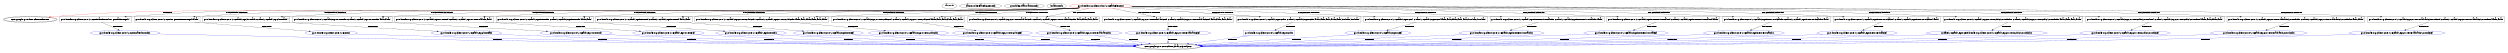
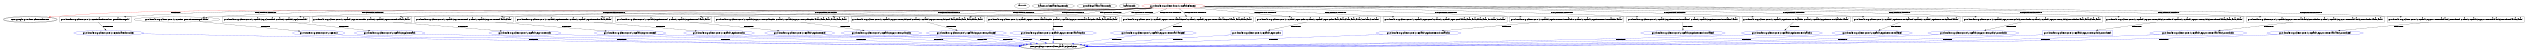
node "gwt.html5.svg.client.core.SVGPoint getPointAtLength(float)": shape box -> ellipse
node "gwt.html5.svg.client.core.SVGPathSegArcRel": removed
node "createSVGPathSegArcRel.html5.svg.client.core.SVGPathSegCurvetoCubicSmoothAbs": label "createSVGPathSegArcRel.html5.svg.client.core.SVGPathSegCurvetoCubicSmoothAbs" -> "gwt.html5.svg.client.core.SVGPathSegCurvetoCubicSmoothAbs"
node "gwt.html5.svg.client.core.SVGPathSegCurvetoCubicSmoothRel": shape ellipse -> box
edge "gwt.html5.svg.client.core.SVGPathSegLinetoHorizontalRel" -> "com.google.gwt.core.client.JavaScriptObject": removed, label "EXTEND"
